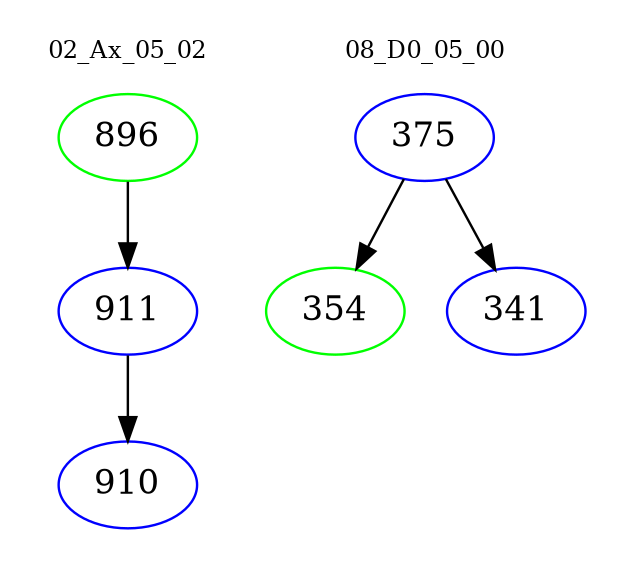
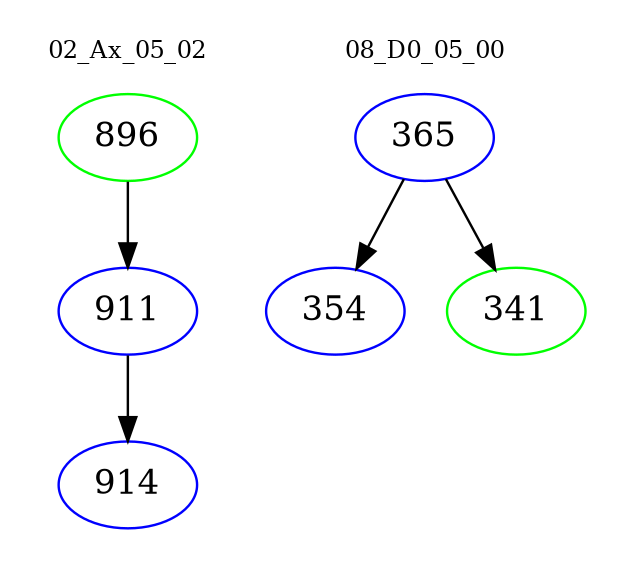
node "375": label "375" -> "365"
node "354": color green -> blue
node "341": color blue -> green
node "910": label "910" -> "914"
